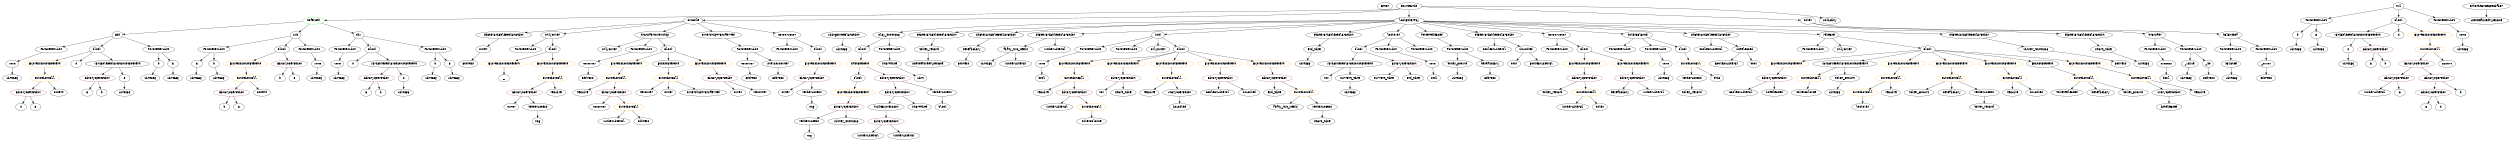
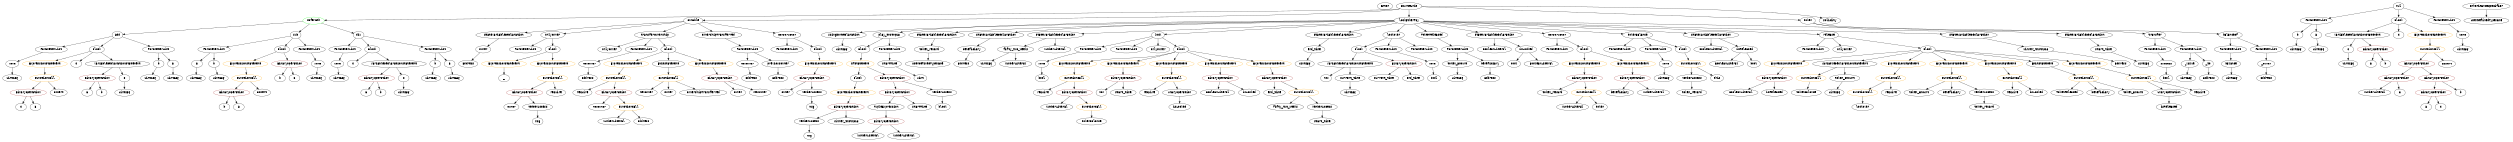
edge "lockEtherPay" -> "UsingForDeclaration": added
